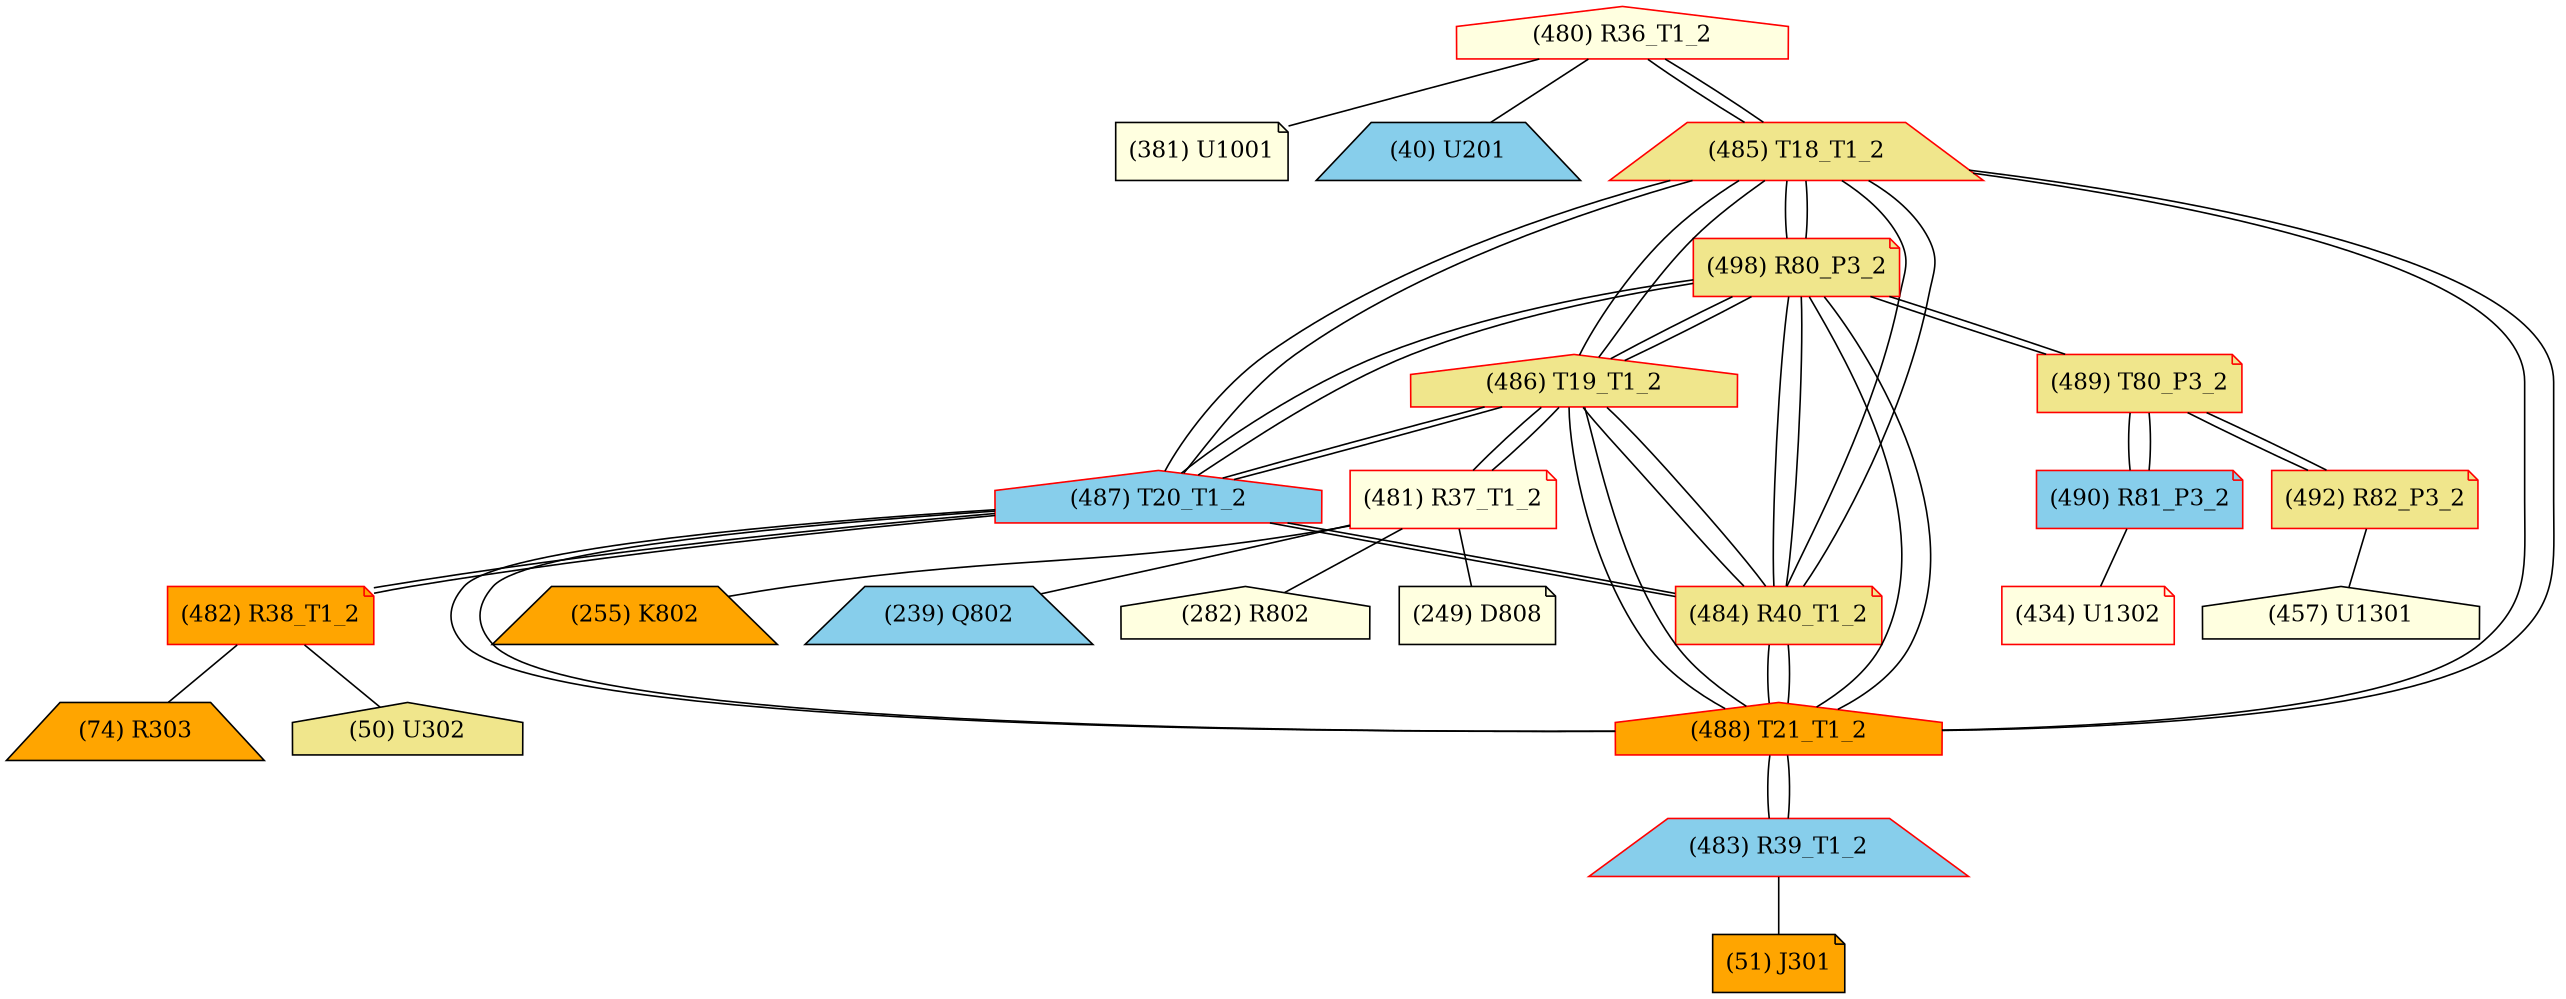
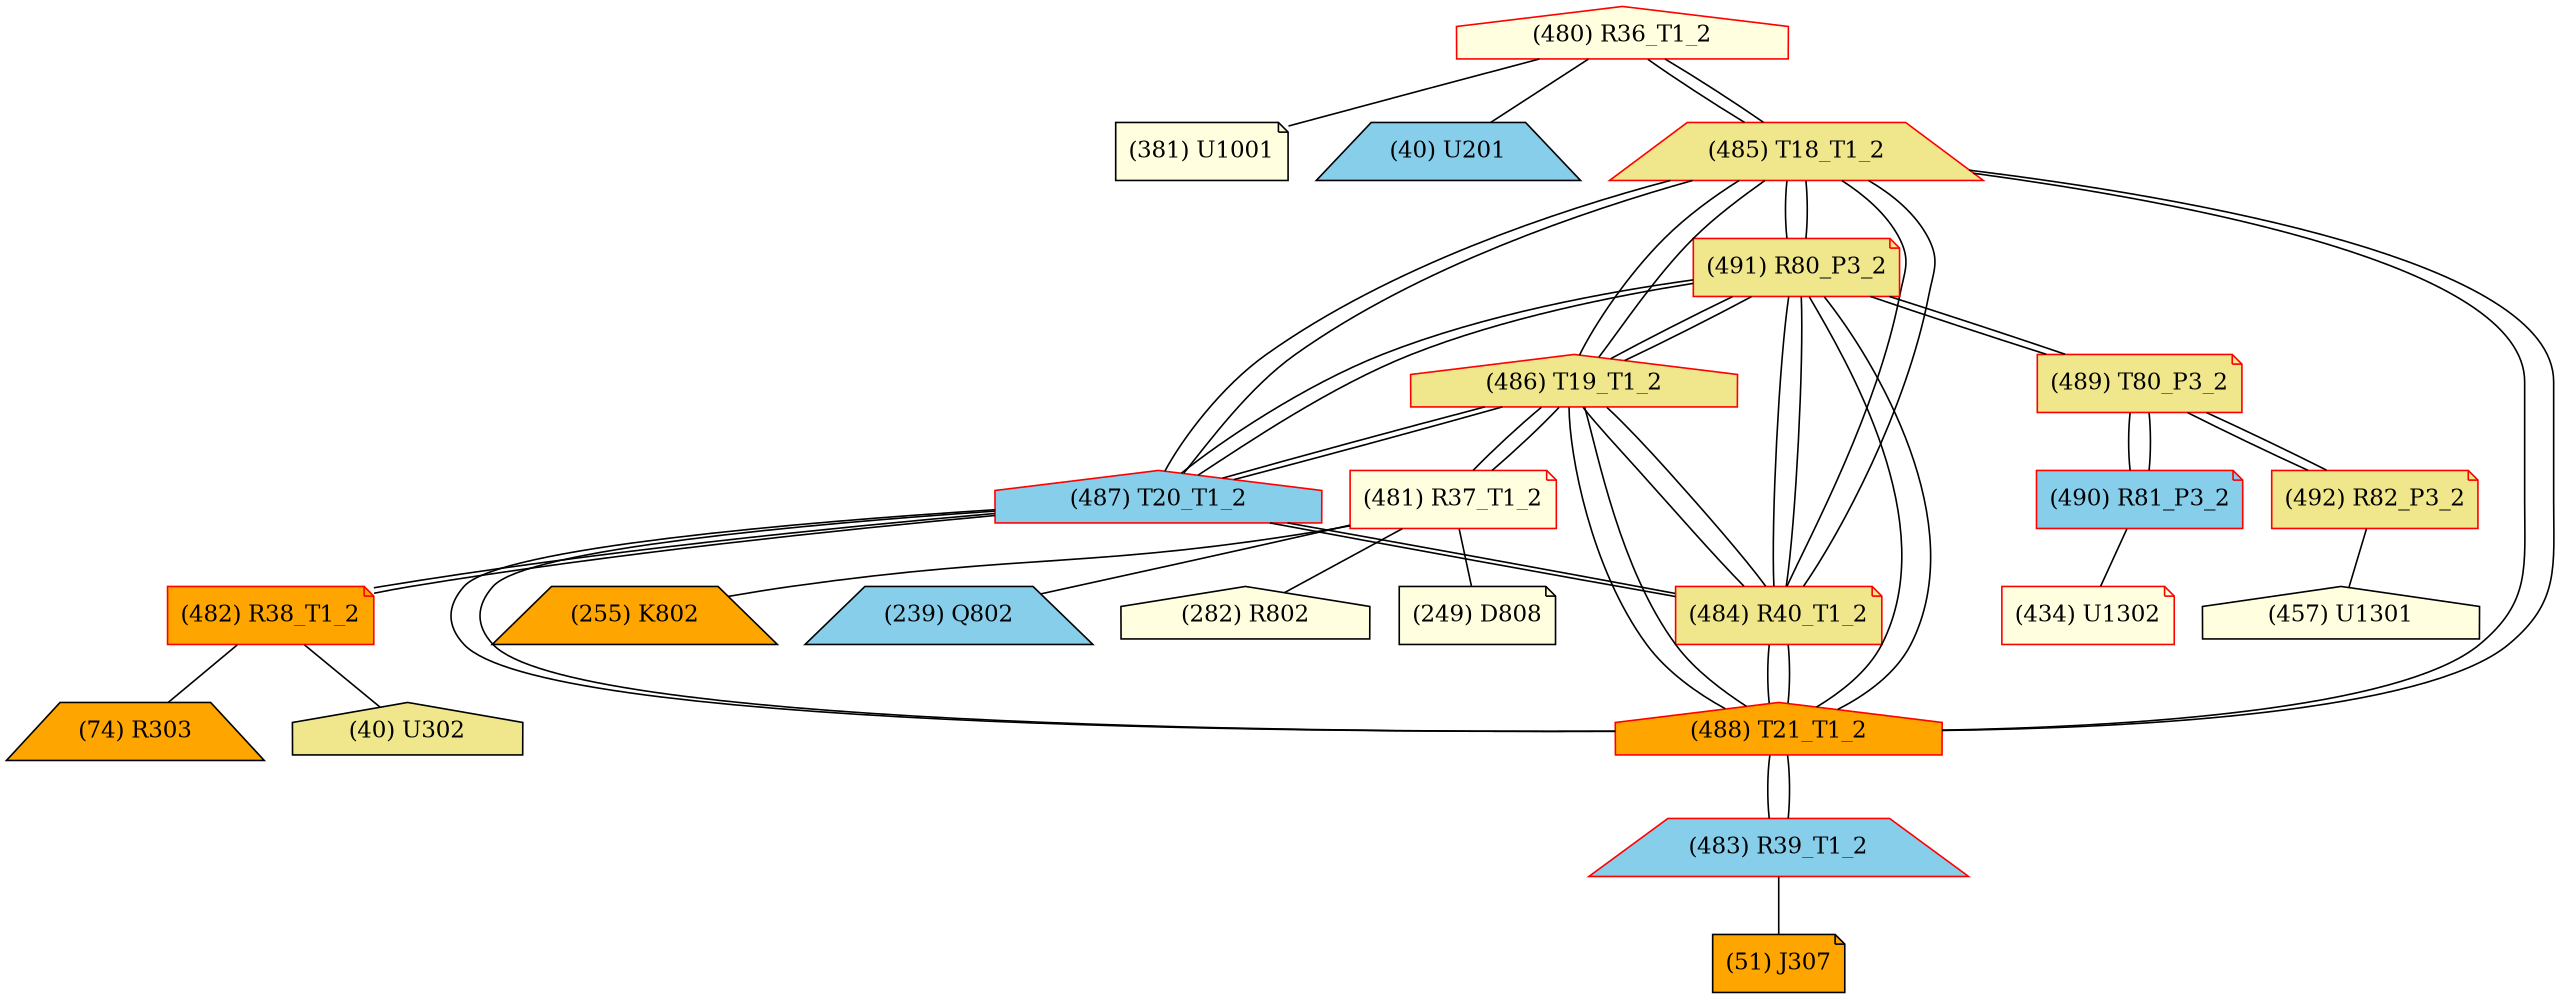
node "(498) R80_P3_2": label "(498) R80_P3_2" -> "(491) R80_P3_2"
node "(50) U302": label "(50) U302" -> "(40) U302"
node "(51) J301": label "(51) J301" -> "(51) J307"
